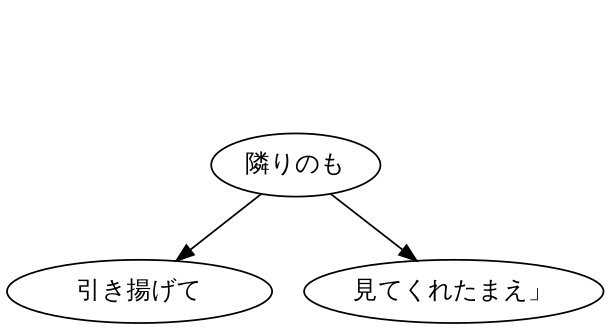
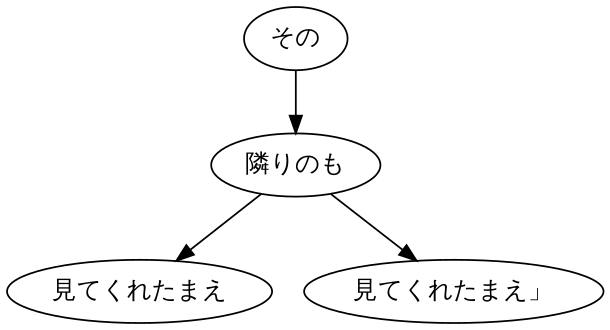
node "その": added
node "引き揚げて": label "引き揚げて" -> "見てくれたまえ"
